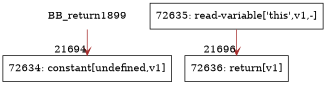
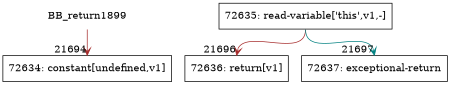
node "72637: exceptional-return": added
